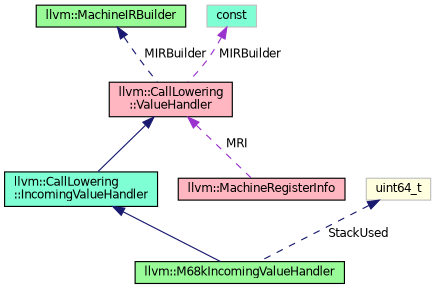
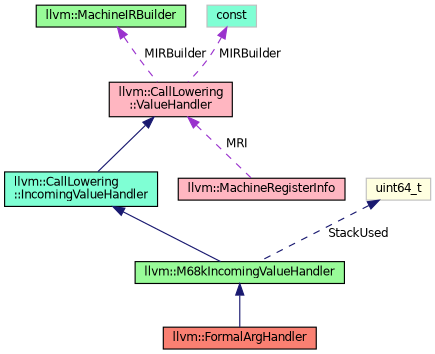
edge "llvm::CallLowering ::ValueHandler" -> "llvm::MachineIRBuilder": color midnightblue -> darkorchid3
node "llvm::FormalArgHandler": added
